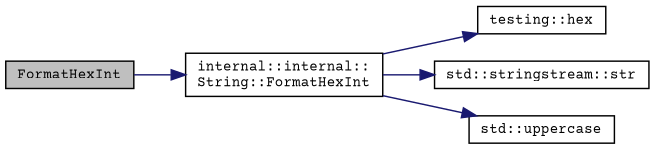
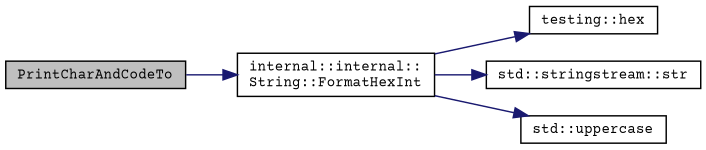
node "FormatHexInt": label "FormatHexInt" -> "PrintCharAndCodeTo"
